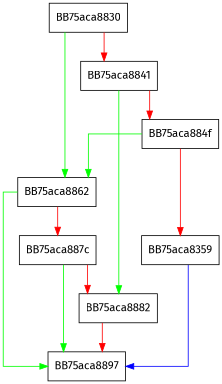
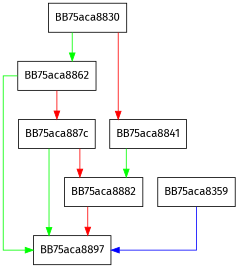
node "BB75aca884f": removed
